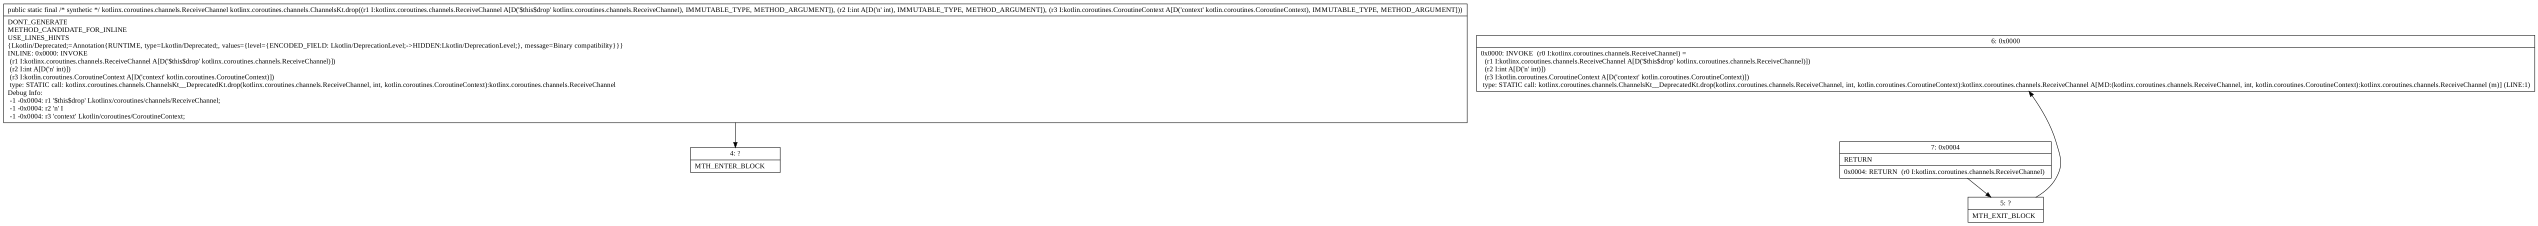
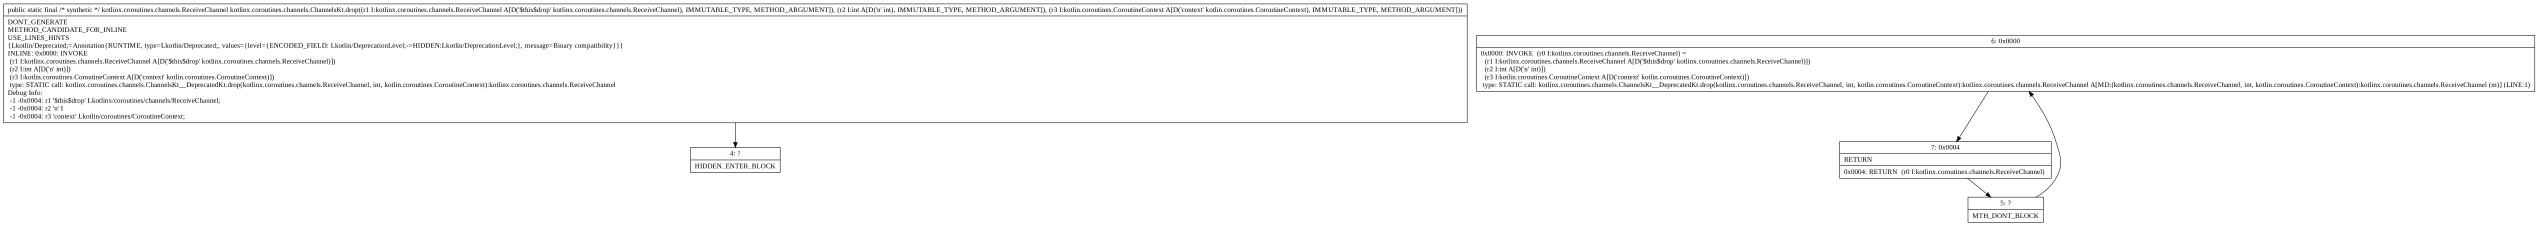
edge "6: 0x0000" -> "7: 0x0004": added
node "4: ?": text "MTH_ENTER_BLOCK" -> "HIDDEN_ENTER_BLOCK"
node "5: ?": text "MTH_EXIT_BLOCK" -> "MTH_DONT_BLOCK"
